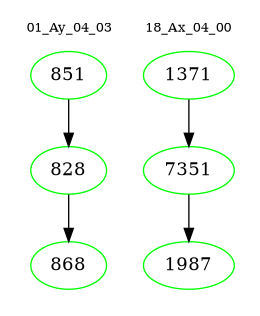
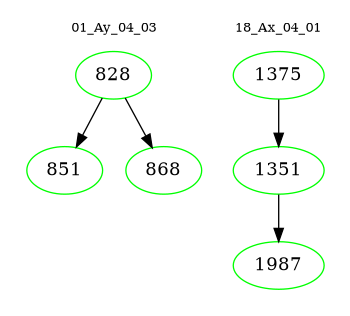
cluster "18_Ax_04_00": label "18_Ax_04_00" -> "18_Ax_04_01"
node "1371": label "1371" -> "1375"
edge "851" -> "828": reversed
node "7351": label "7351" -> "1351"
